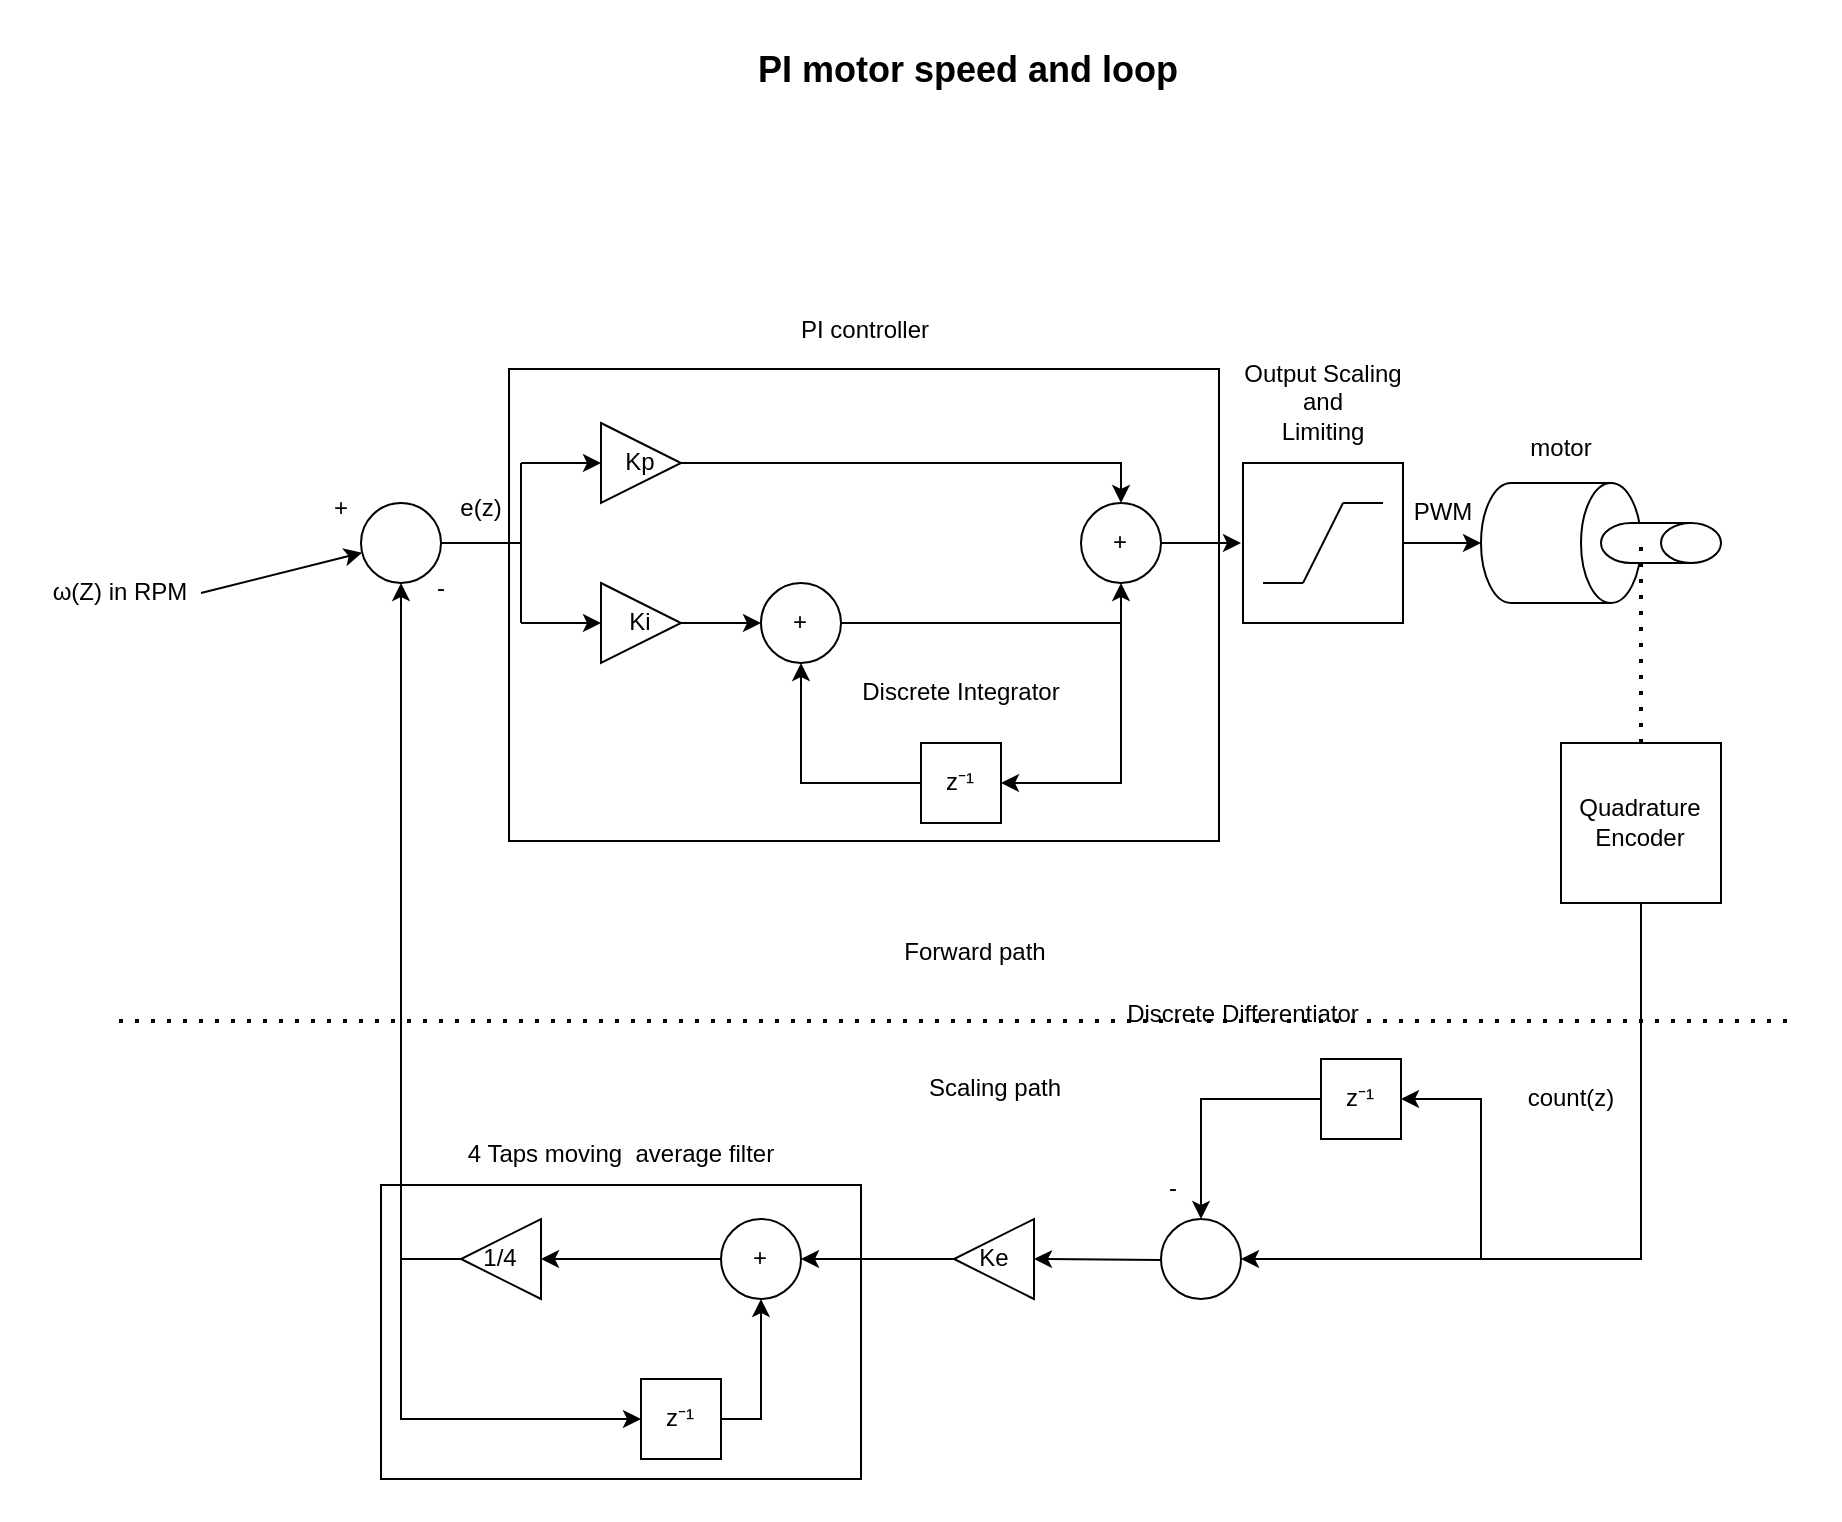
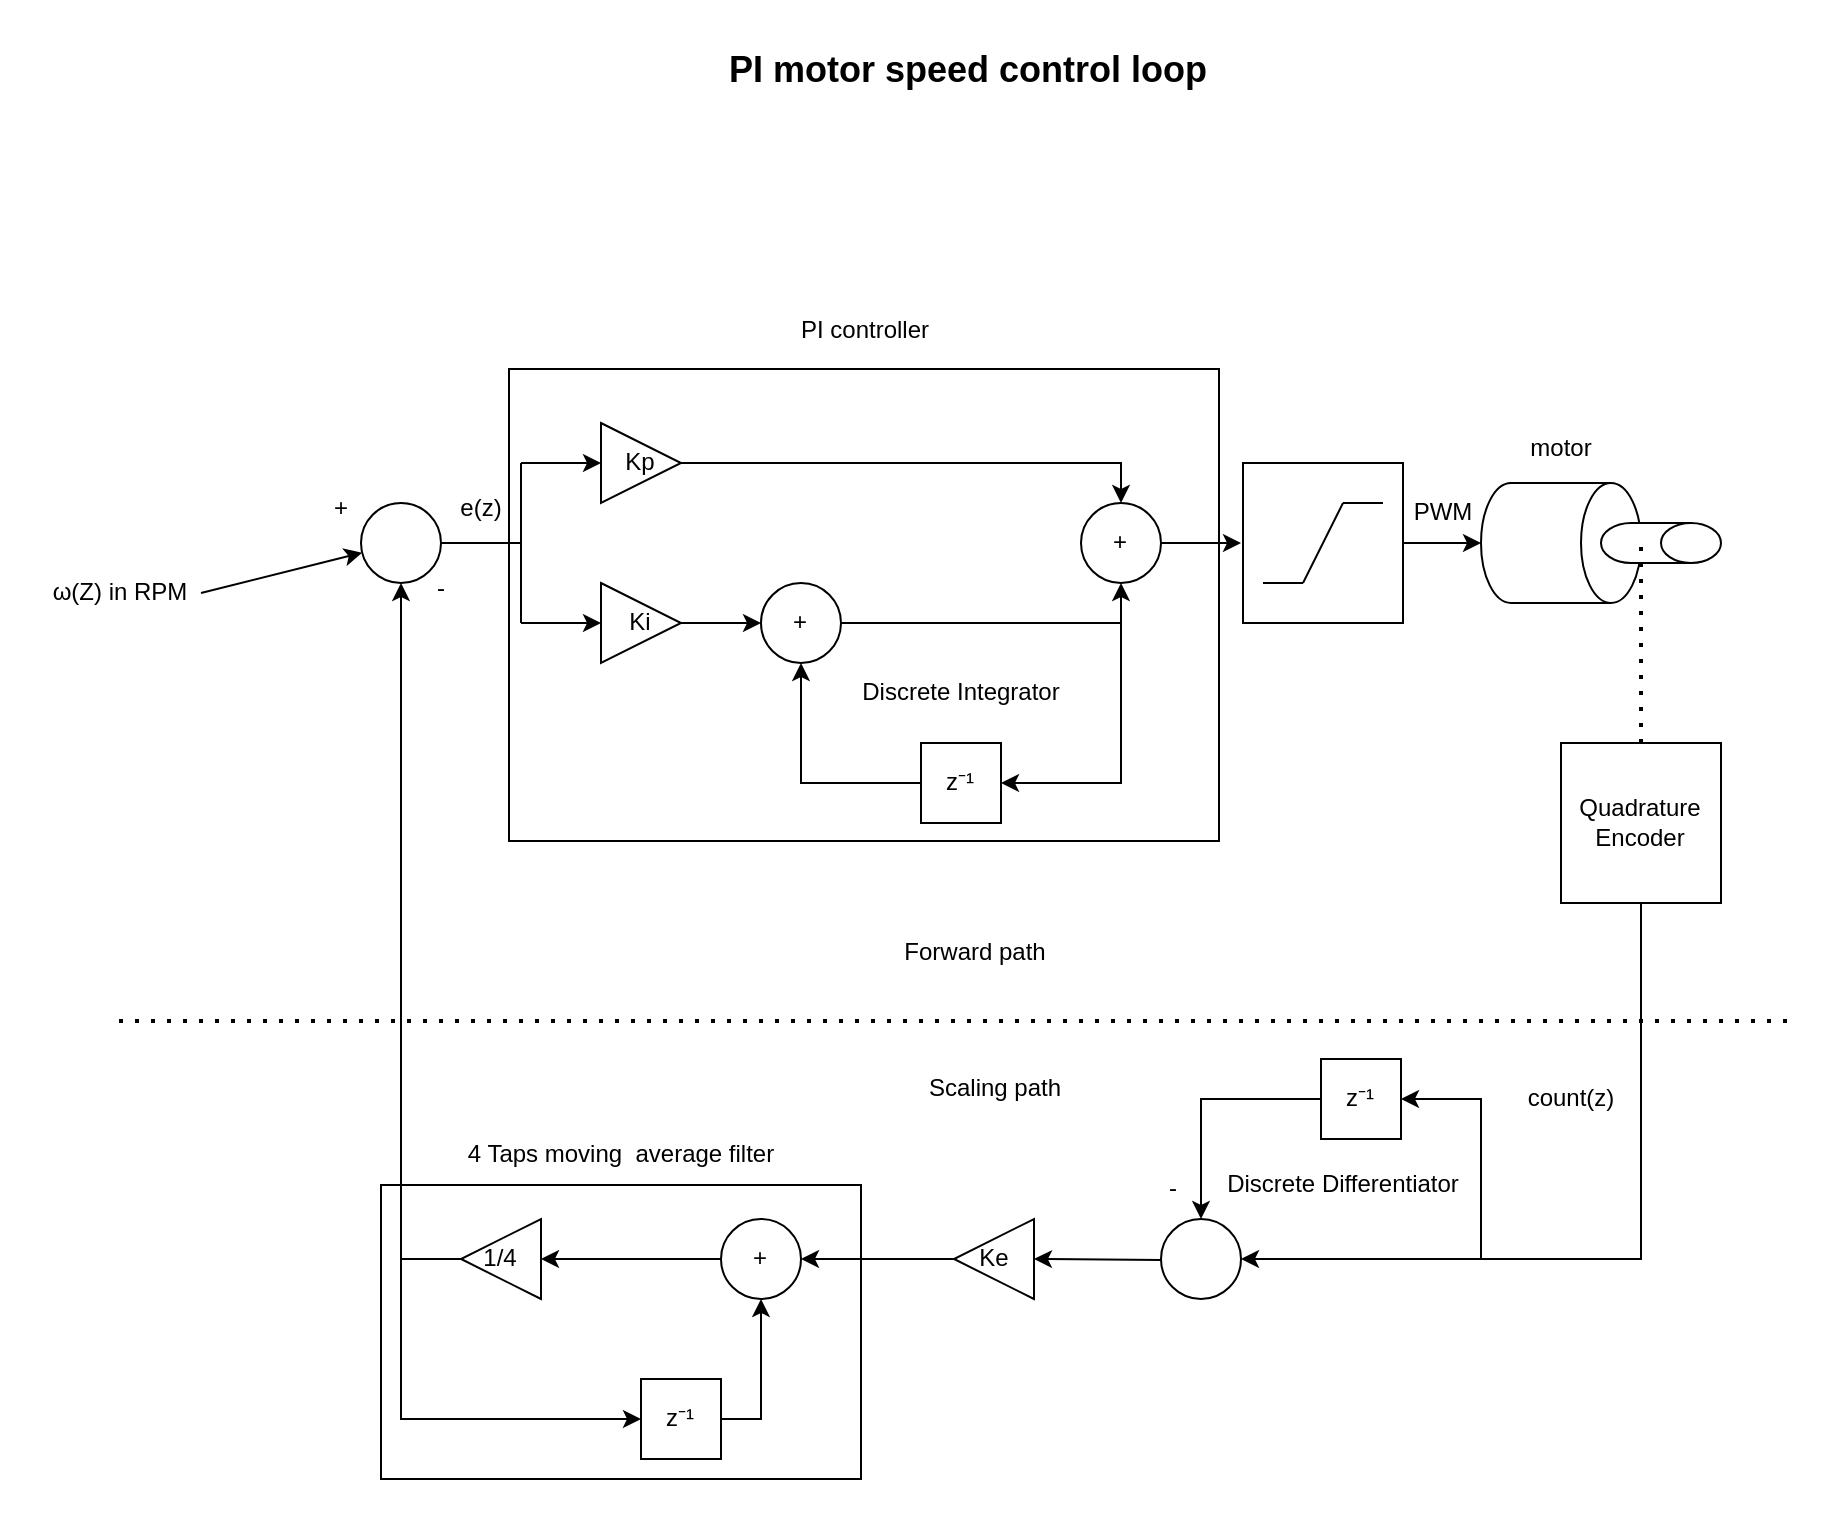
node "PI motor speed and loop": label "PI motor speed and loop" -> "PI motor speed control loop"
node "Output Scaling and Limiting": removed
node "Discrete Differentiator": moved (1243, 1015) -> (1343, 1185)
